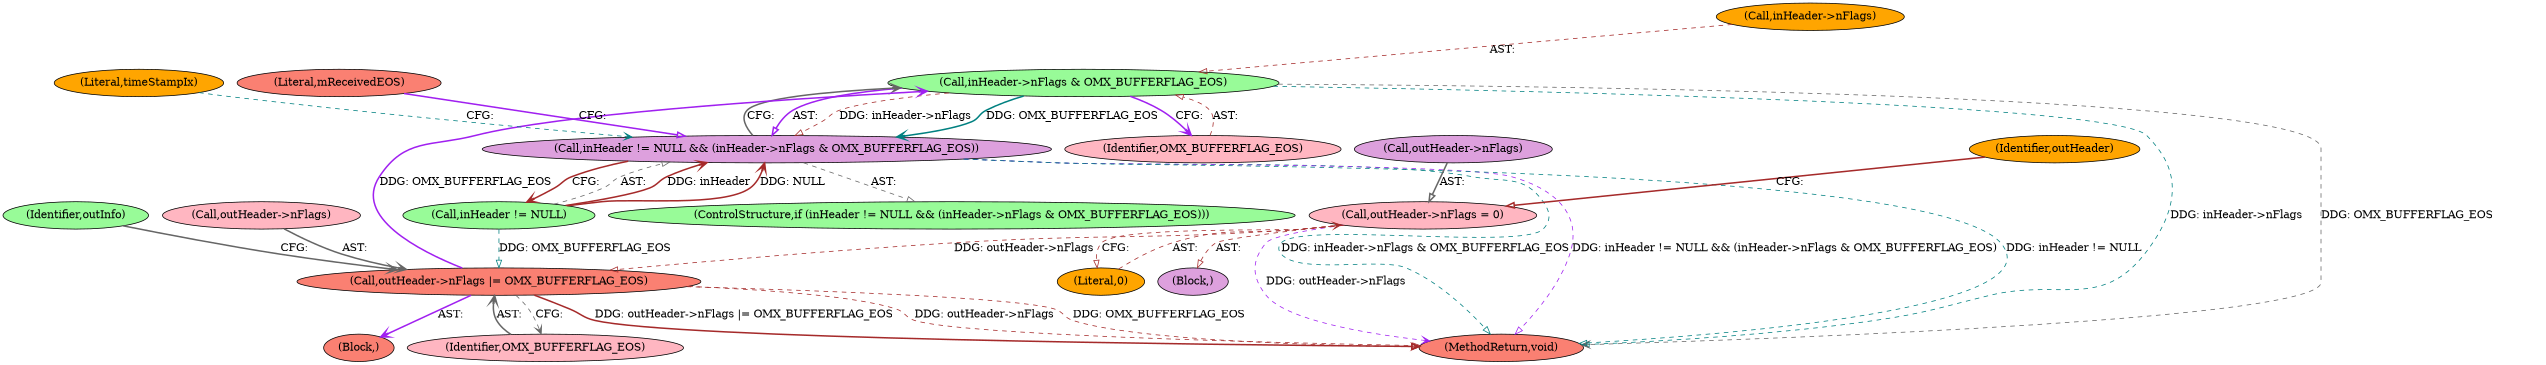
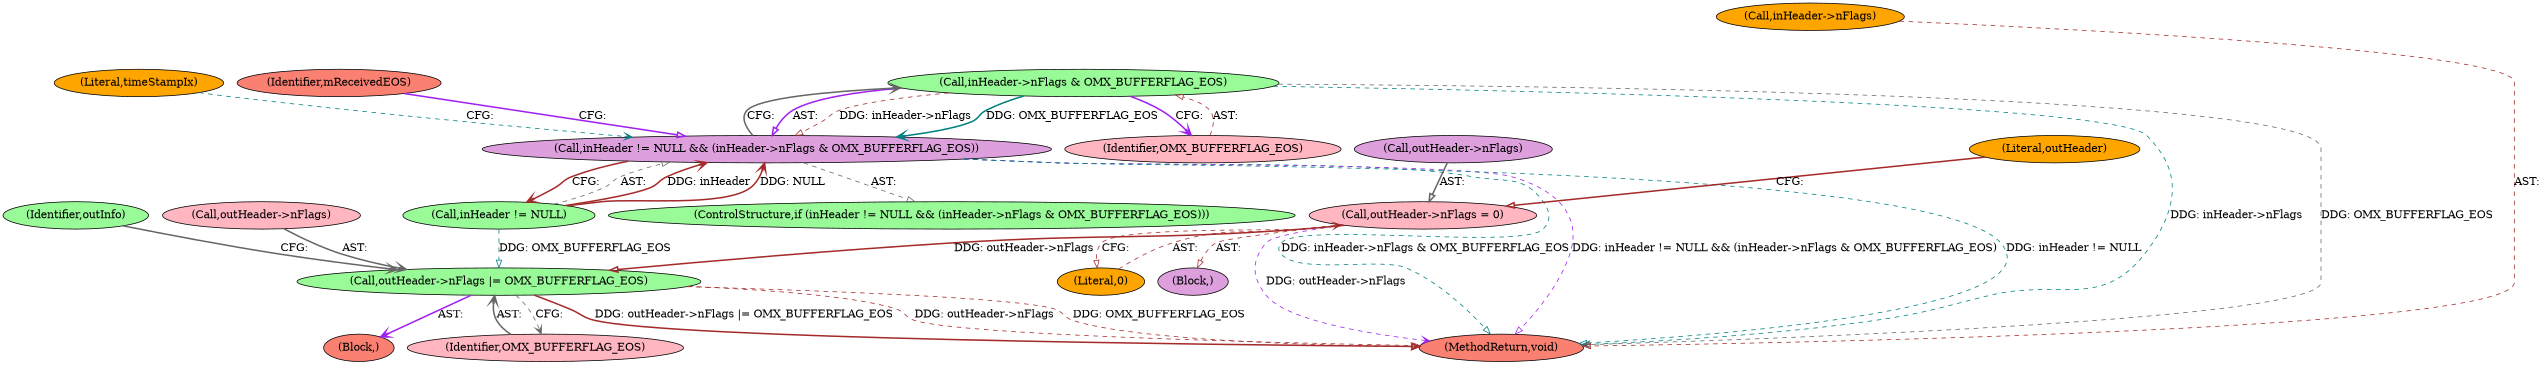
edge "(Call,inHeader->nFlags)" -> "(Call,inHeader->nFlags & OMX_BUFFERFLAG_EOS)": now "(Call,inHeader->nFlags)" -> "(MethodReturn,void)"
node "(Literal,mReceivedEOS)": label "(Literal,mReceivedEOS)" -> "(Identifier,mReceivedEOS)"
edge "(Call,outHeader->nFlags |= OMX_BUFFERFLAG_EOS)" -> "(Call,inHeader->nFlags & OMX_BUFFERFLAG_EOS)": removed, label "DDG: OMX_BUFFERFLAG_EOS"
node "(Identifier,outHeader)": label "(Identifier,outHeader)" -> "(Literal,outHeader)"
edge "(Call,outHeader->nFlags = 0)" -> "(Call,outHeader->nFlags |= OMX_BUFFERFLAG_EOS)": style dashed -> bold
node "(Call,outHeader->nFlags |= OMX_BUFFERFLAG_EOS)": fillcolor salmon -> palegreen
